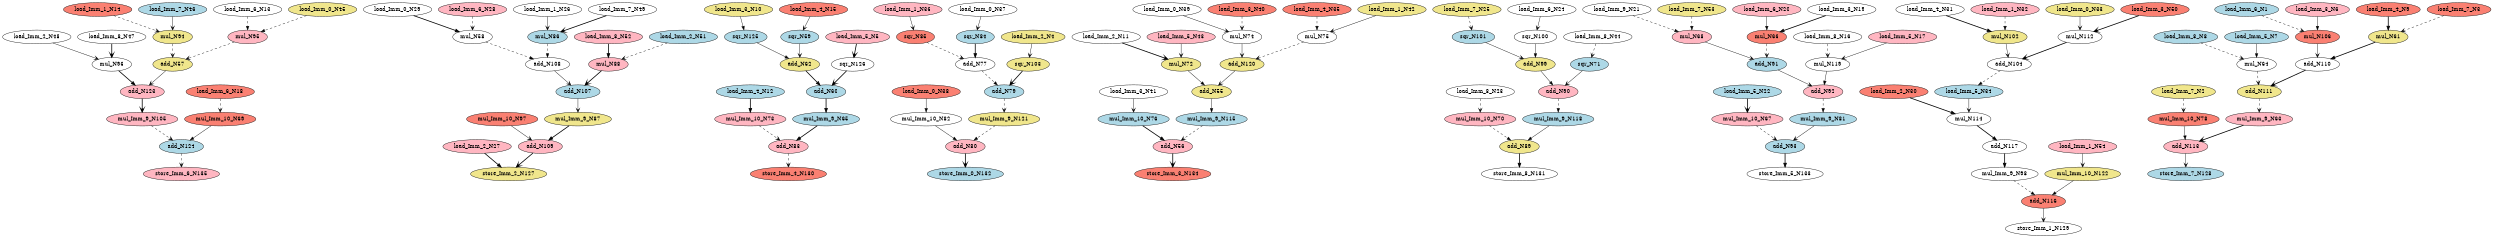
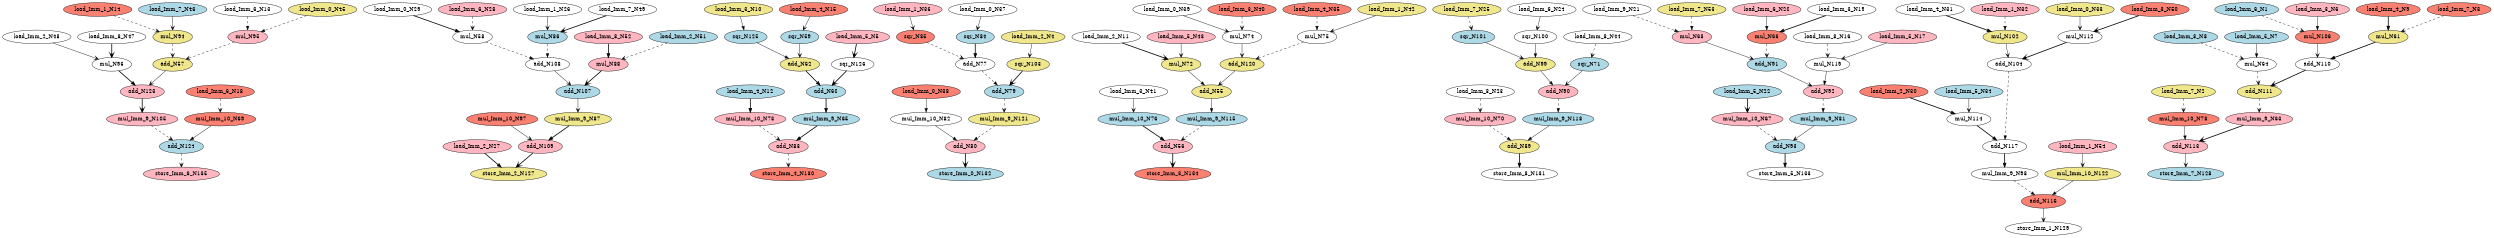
edge "add_N104" -> "load_Imm_5_N34": now "add_N104" -> "add_N117"
